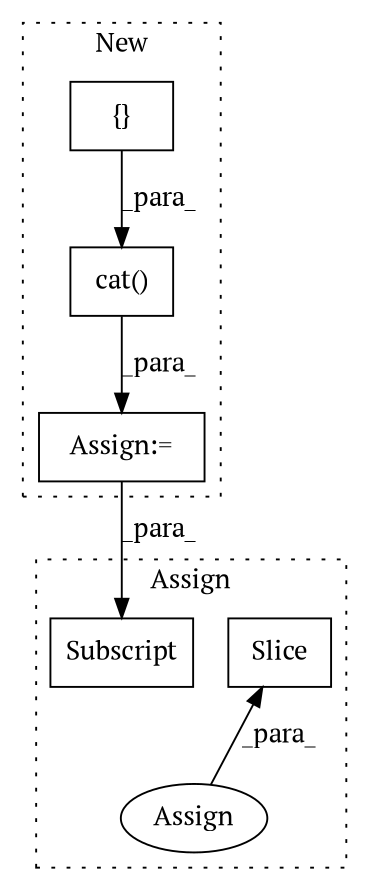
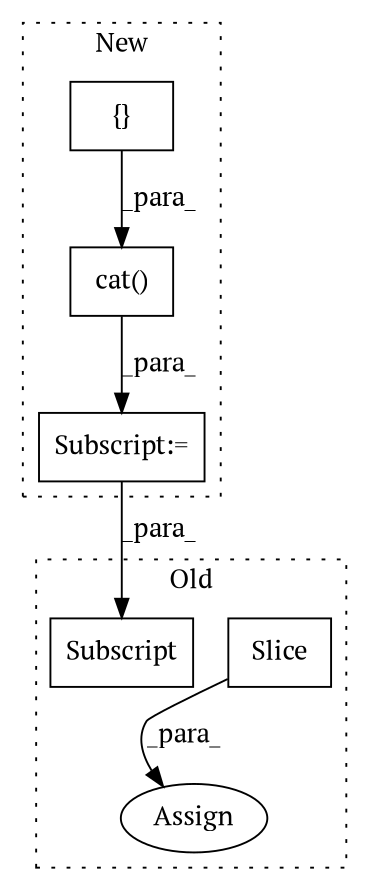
node "Assign:=": label "Assign:=" -> "Subscript:="
cluster "Assign": label "Assign" -> "Old"
edge "Assign" -> "Slice": reversed
